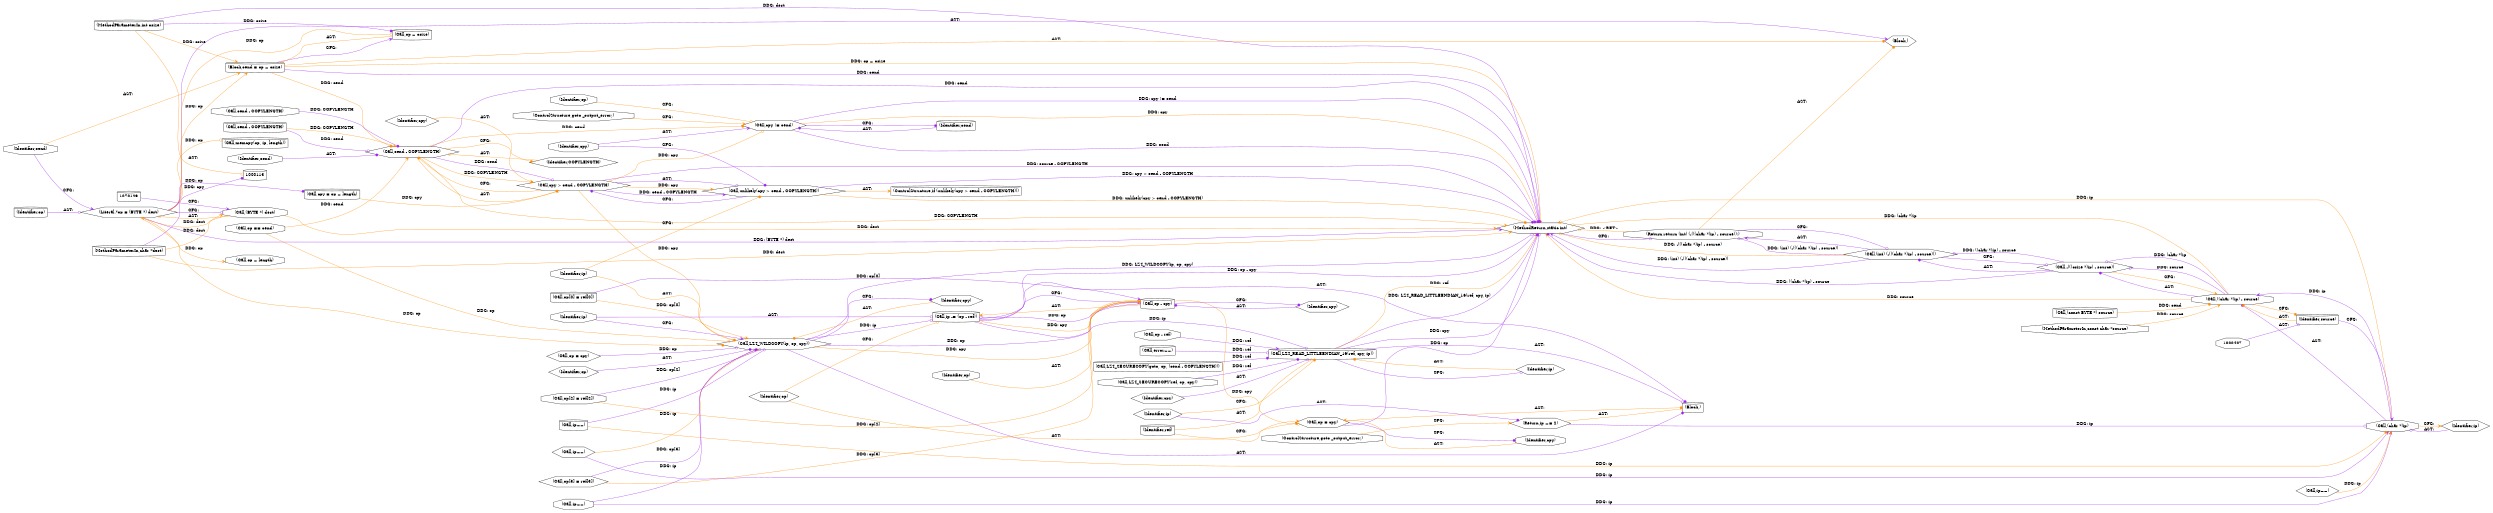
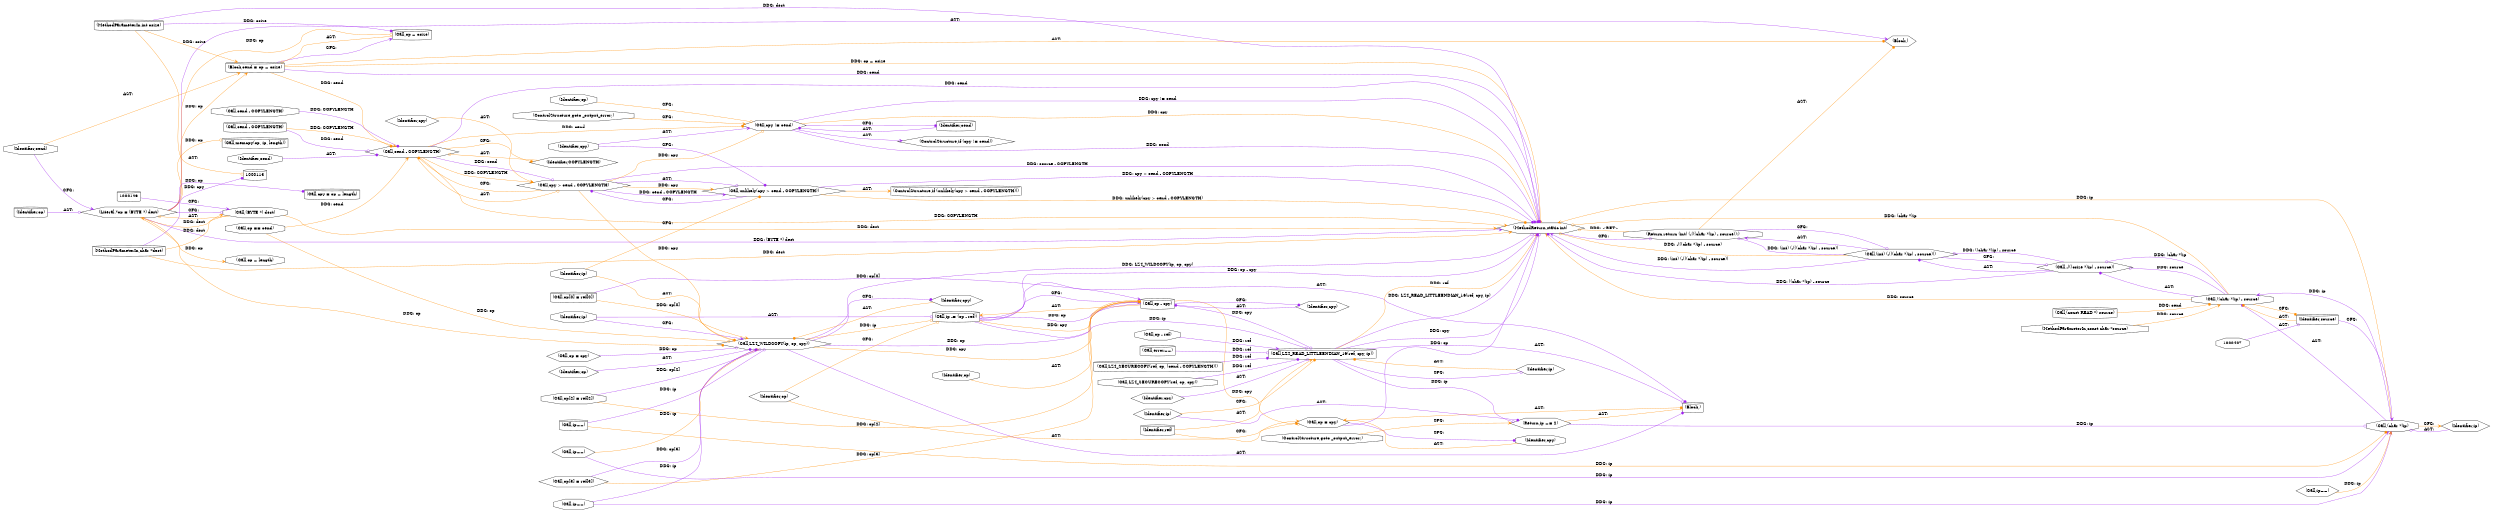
node "(ControlStructure,if (cpy != oend))": added
node "1070129": label "1070129" -> "1000129"
edge "(Call,cpy = op + length)" -> "(Call,cpy > oend - COPYLENGTH)": removed, label "DDG: cpy"
edge "(Call,-(((osize *)ip) - source))" -> "(Call,((char *)ip) - source)": removed, label "CFG:"
node "(Call,(const BYTE *) source)": label "(Call,(const BYTE *) source)" -> "(Call,(const READ *) source)"
edge "(Call,op - cpy)" -> "(Call,LZ4_READ_LITTLEENDIAN_16(ref, cpy, ip))": added, label "DDG: cpy"
edge "(Call,LZ4_WILDCOPY(ip, op, cpy))" -> "(Call,ip -= (op - ref))": color purple -> darkorange
node "(Call,LZ4_SECURECOPY(goto, op, (oend - COPYLENGTH)))": label "(Call,LZ4_SECURECOPY(goto, op, (oend - COPYLENGTH)))" -> "(Call,LZ4_SECURECOPY(ref, op, (oend - COPYLENGTH)))"
edge "(Call,LZ4_READ_LITTLEENDIAN_16(ref, cpy, ip))" -> "(Return,ip += 2)": added, label "DDG: ip"
edge "(Identifier,ref)" -> "(Call,LZ4_READ_LITTLEENDIAN_16(ref, cpy, ip))": arrowhead odot -> vee
